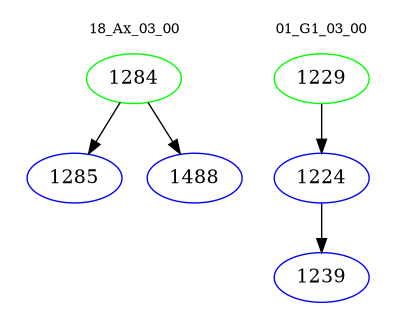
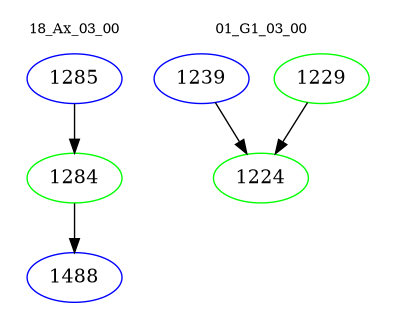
edge "1284" -> "1285": reversed
node "1224": color blue -> green
edge "1224" -> "1239": reversed
